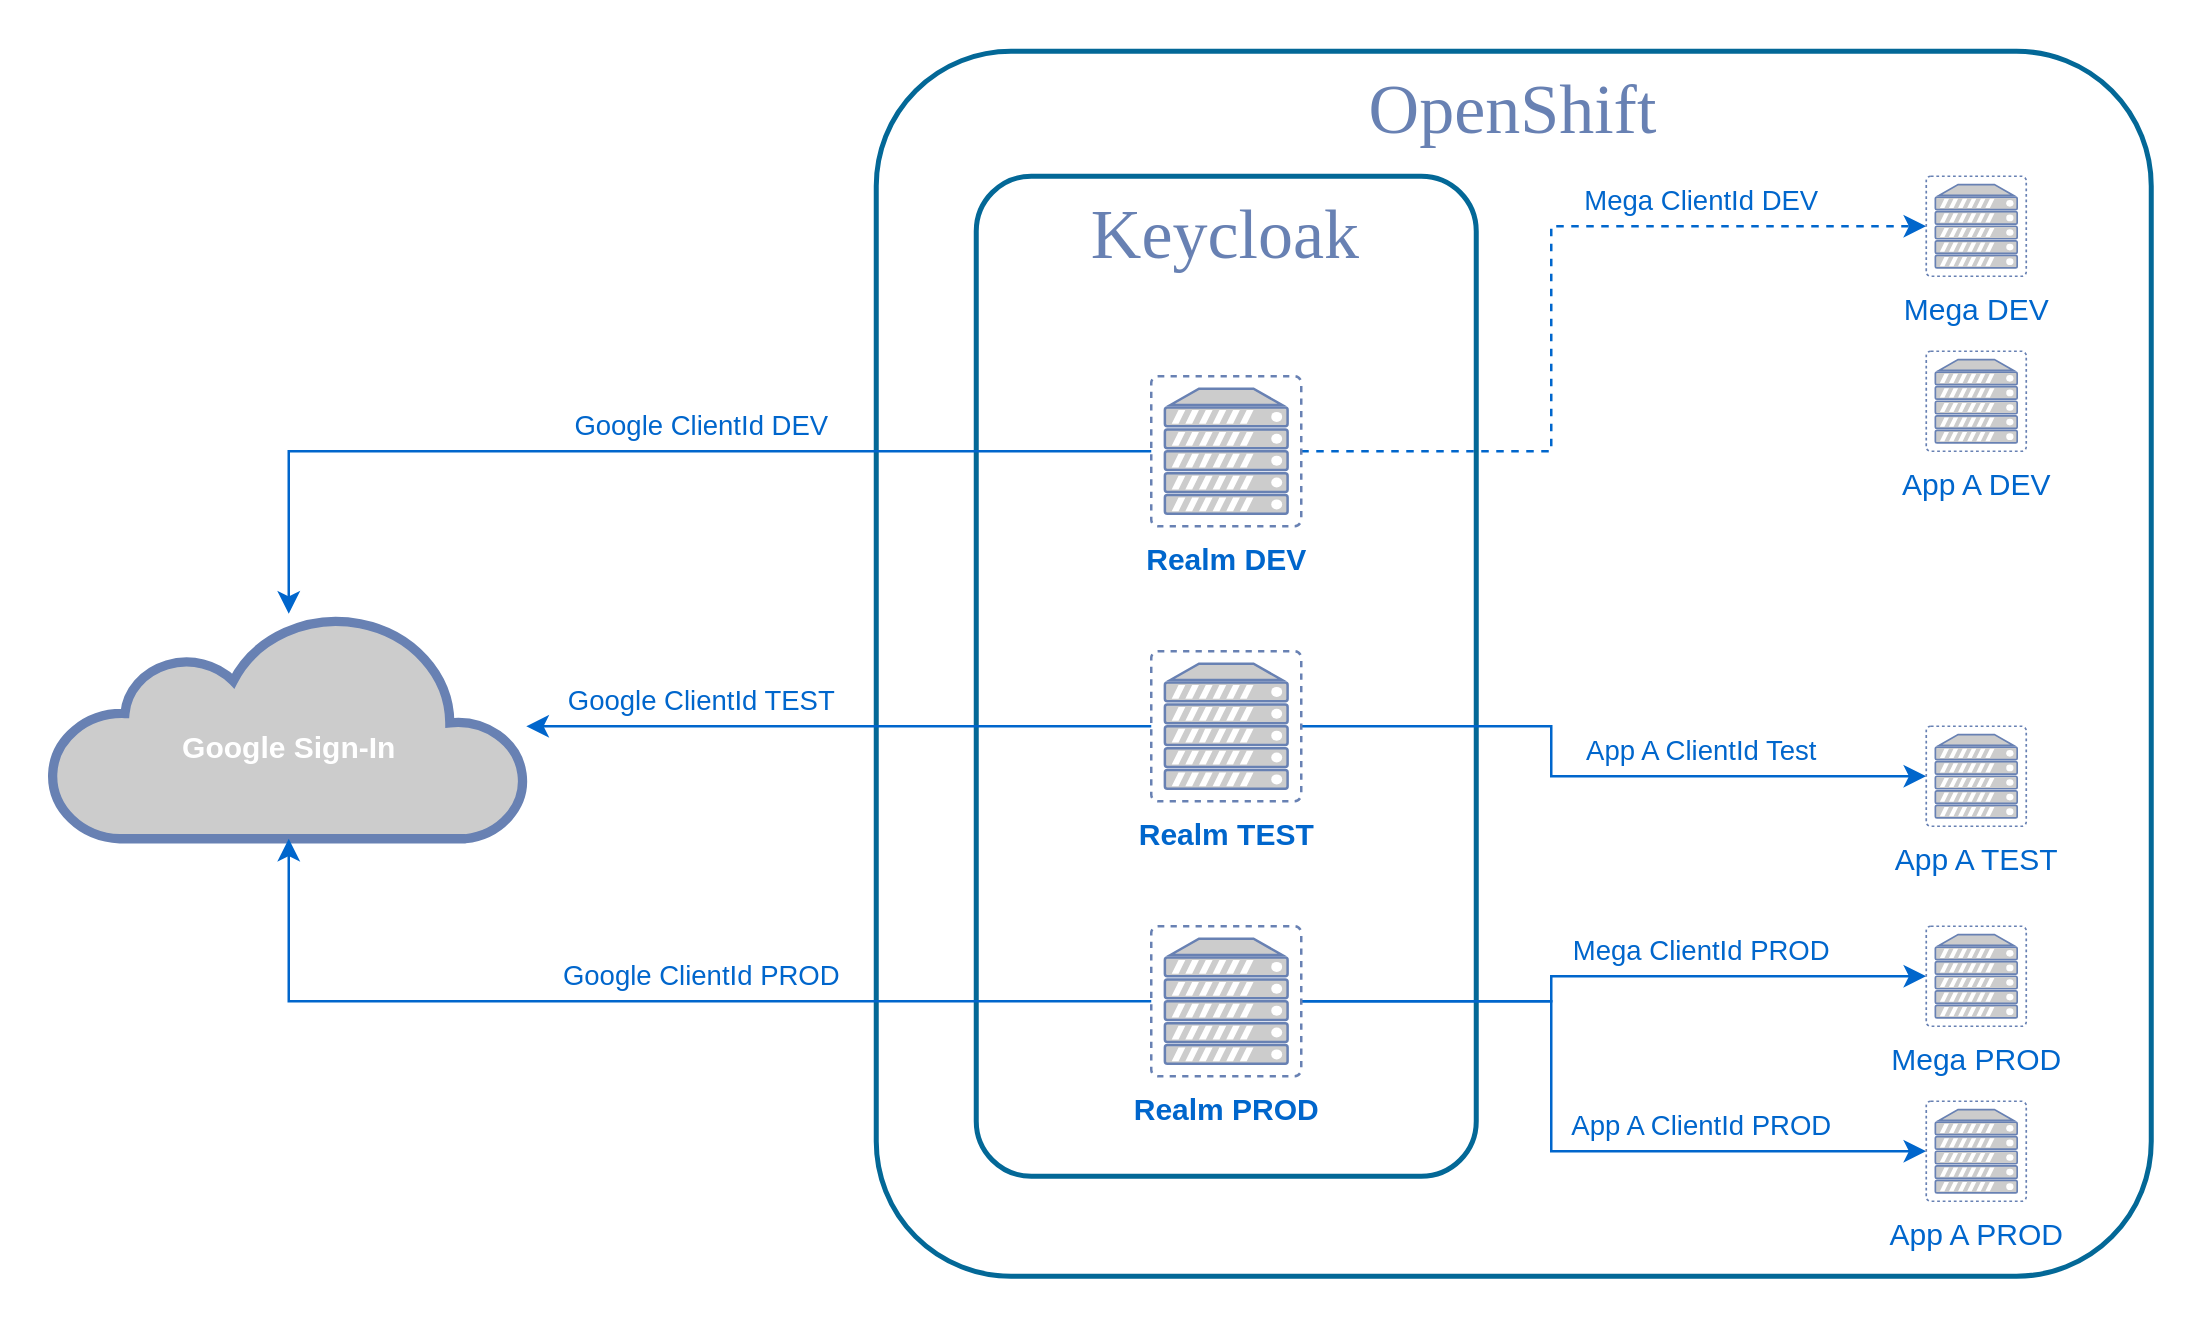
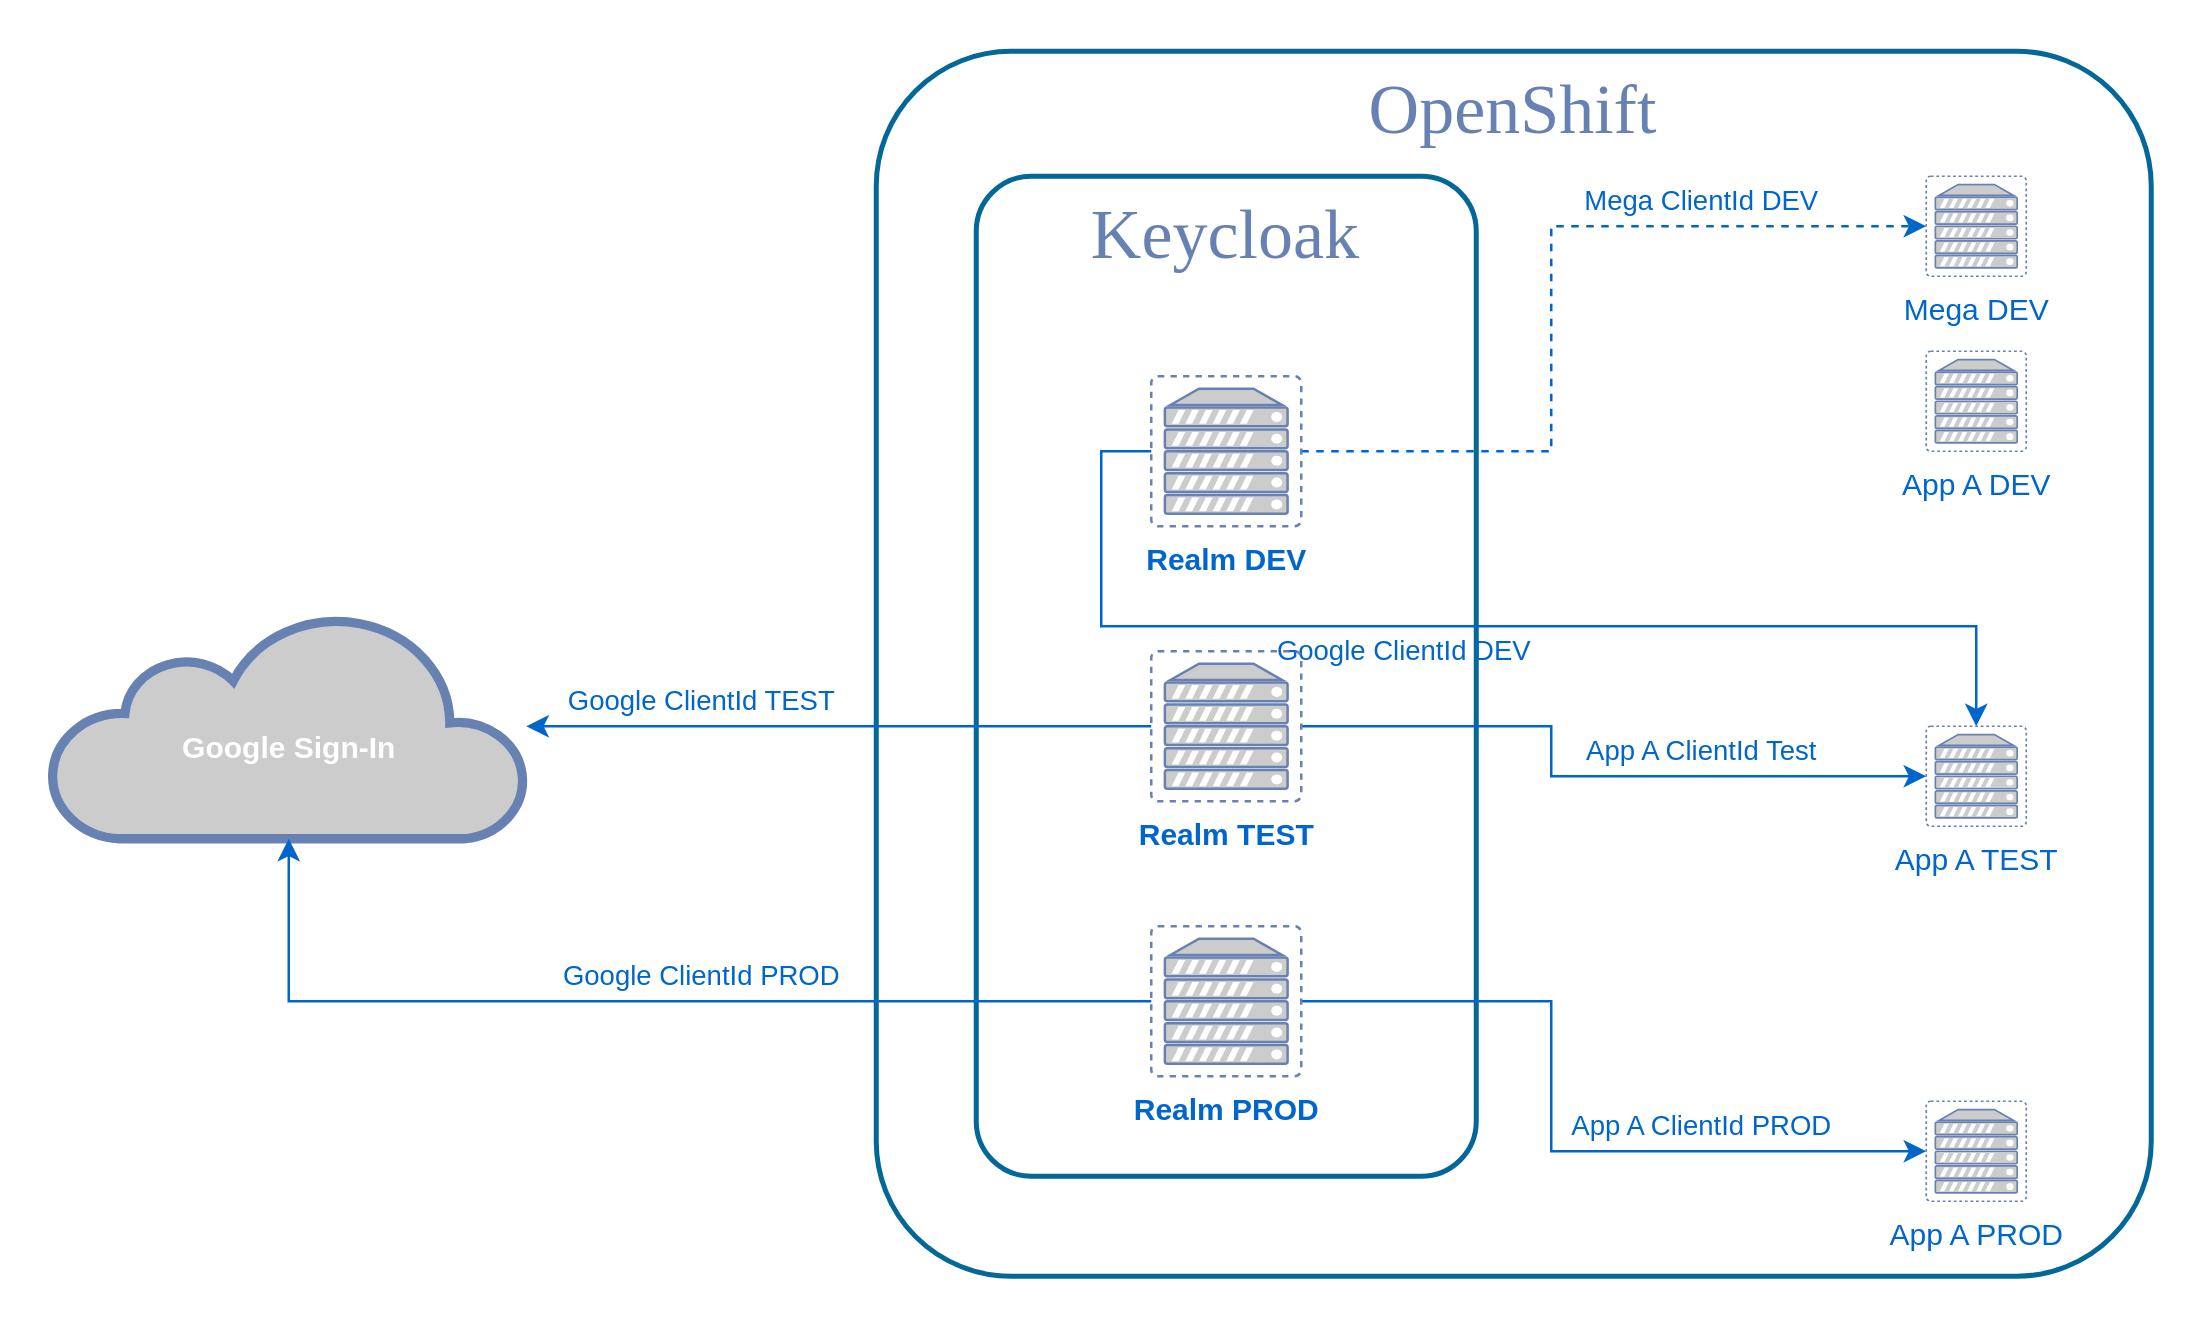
edge "Realm DEV" -> "Google Sign-In": now "Realm DEV" -> "App A TEST"
edge "Realm PROD" -> "Mega PROD": removed, label "Mega ClientId PROD"
node "Mega PROD": removed
